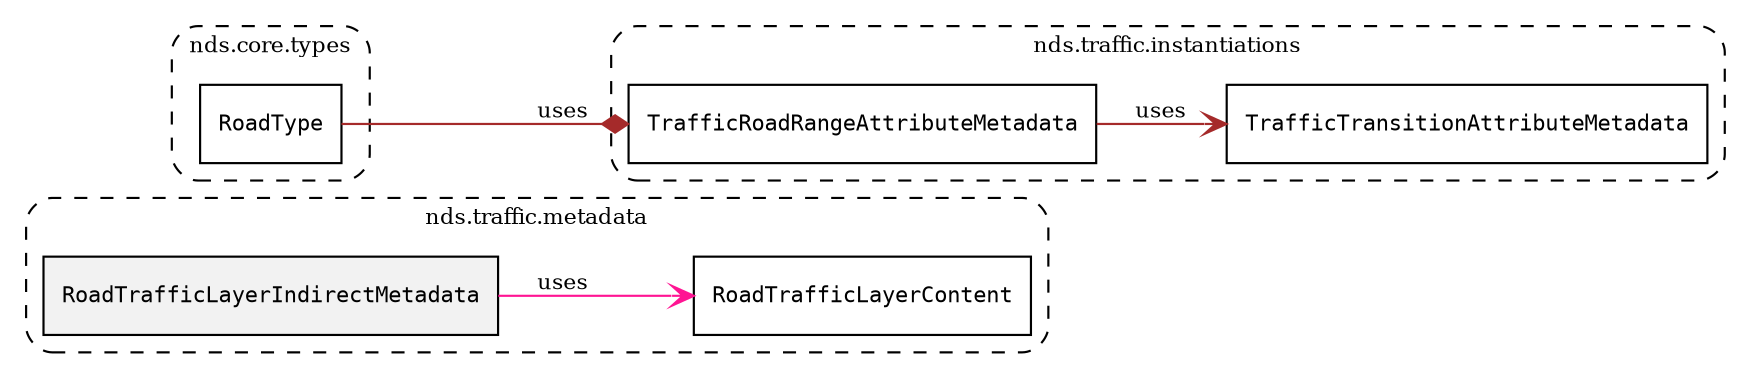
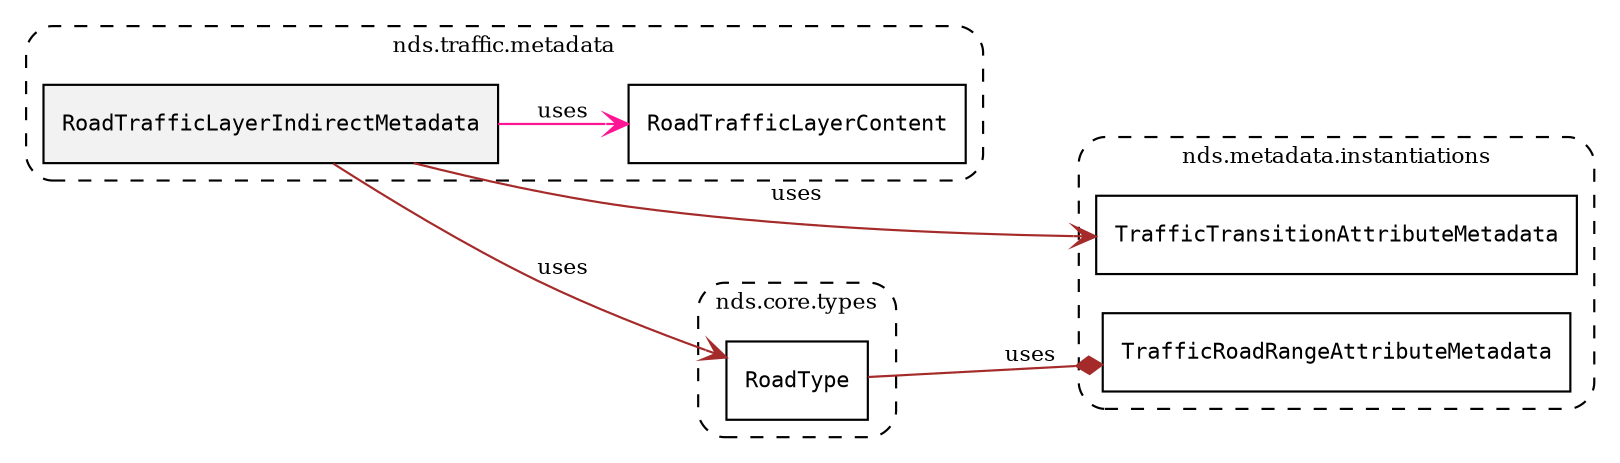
cluster "nds.traffic.instantiations": label "nds.traffic.instantiations" -> "nds.metadata.instantiations"
edge "TrafficRoadRangeAttributeMetadata" -> "TrafficTransitionAttributeMetadata": now "RoadTrafficLayerIndirectMetadata" -> "TrafficTransitionAttributeMetadata"
edge "RoadTrafficLayerIndirectMetadata" -> "RoadType": added, label "uses"
